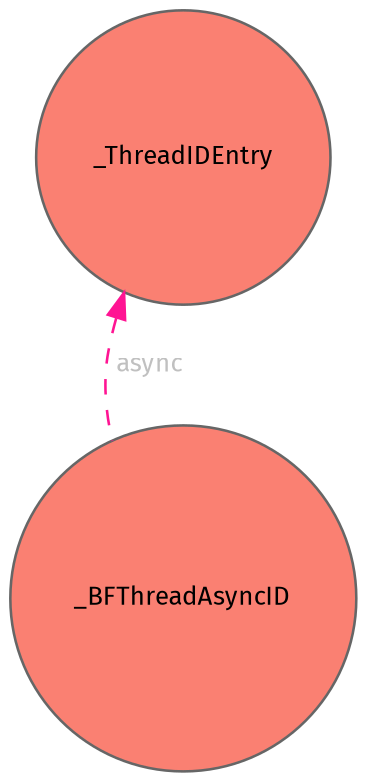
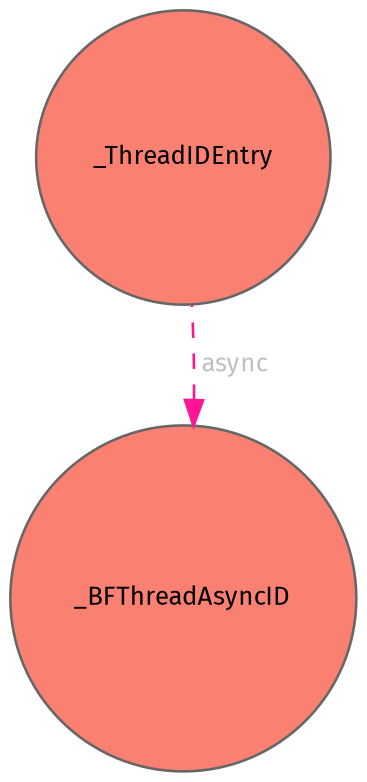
edge "_BFThreadAsyncID" -> "_ThreadIDEntry": reversed
